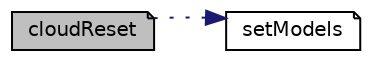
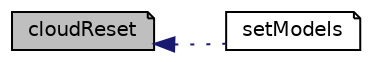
edge "cloudReset" -> "setModels": reversed
